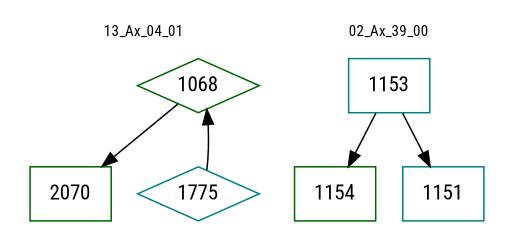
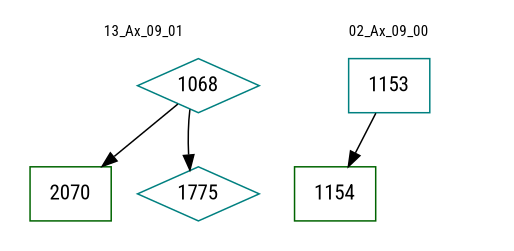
cluster "13_Ax_04_01": label "13_Ax_04_01" -> "13_Ax_09_01"
cluster "02_Ax_39_00": label "02_Ax_39_00" -> "02_Ax_09_00"
node "1068": color darkgreen -> teal
edge "1775" -> "1068": reversed
node "1151": removed
